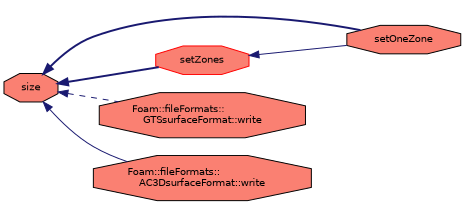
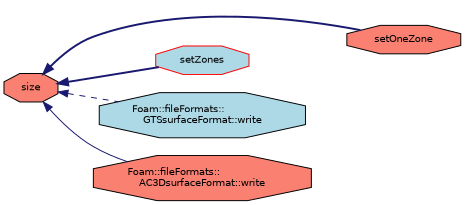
edge "setOneZone" -> "setZones": removed
node "setZones": fillcolor salmon -> lightblue
node "Foam::fileFormats:: GTSsurfaceFormat::write": fillcolor salmon -> lightblue
